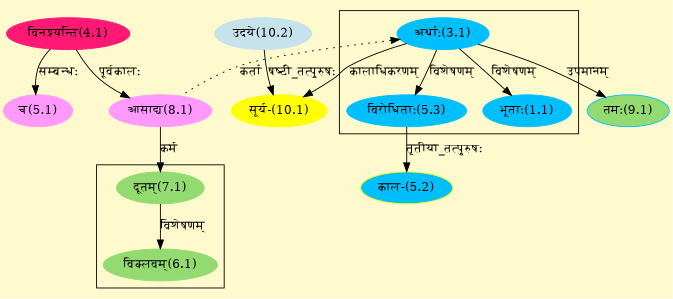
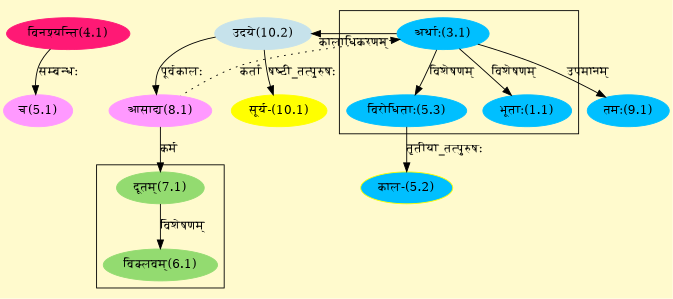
edge "अर्थाः(3.1)" -> "सूर्य-(10.1)": now "अर्थाः(3.1)" -> "उदये(10.2)"
edge "विनश्यन्ति(4.1)" -> "आसाद्य(8.1)": now "उदये(10.2)" -> "आसाद्य(8.1)"
node "तमः(9.1)": fillcolor #93db70 -> #00bfff
